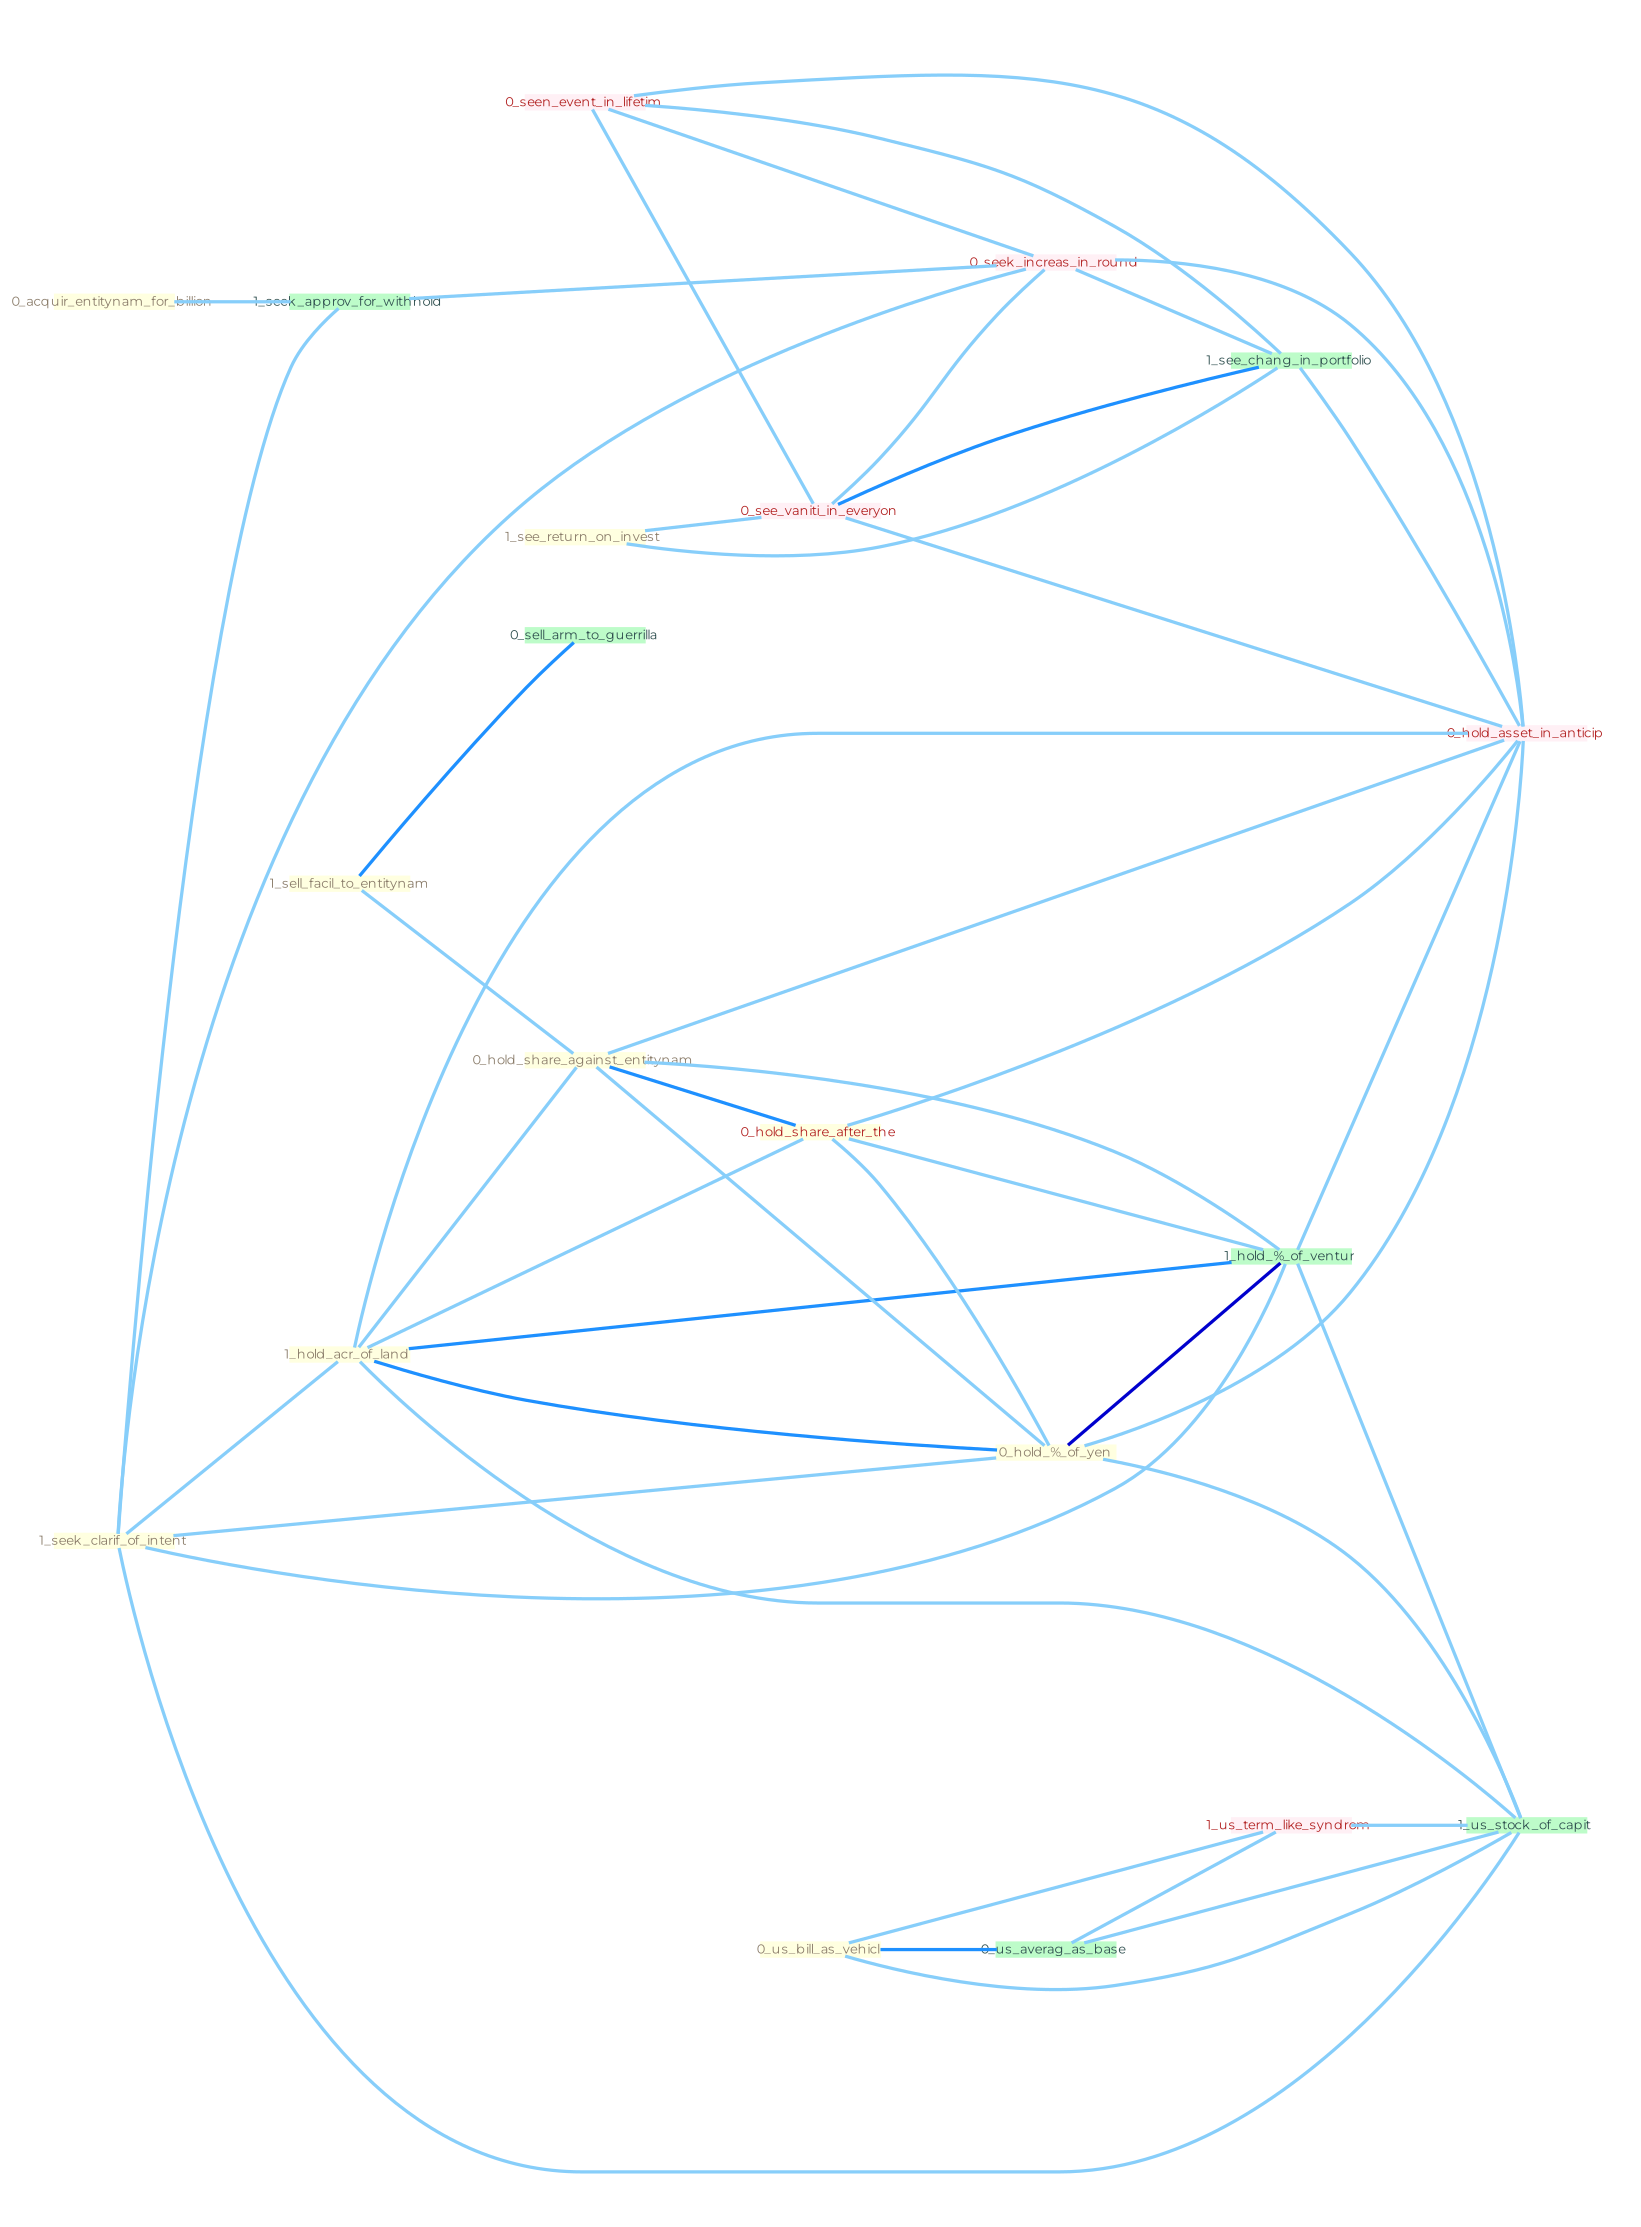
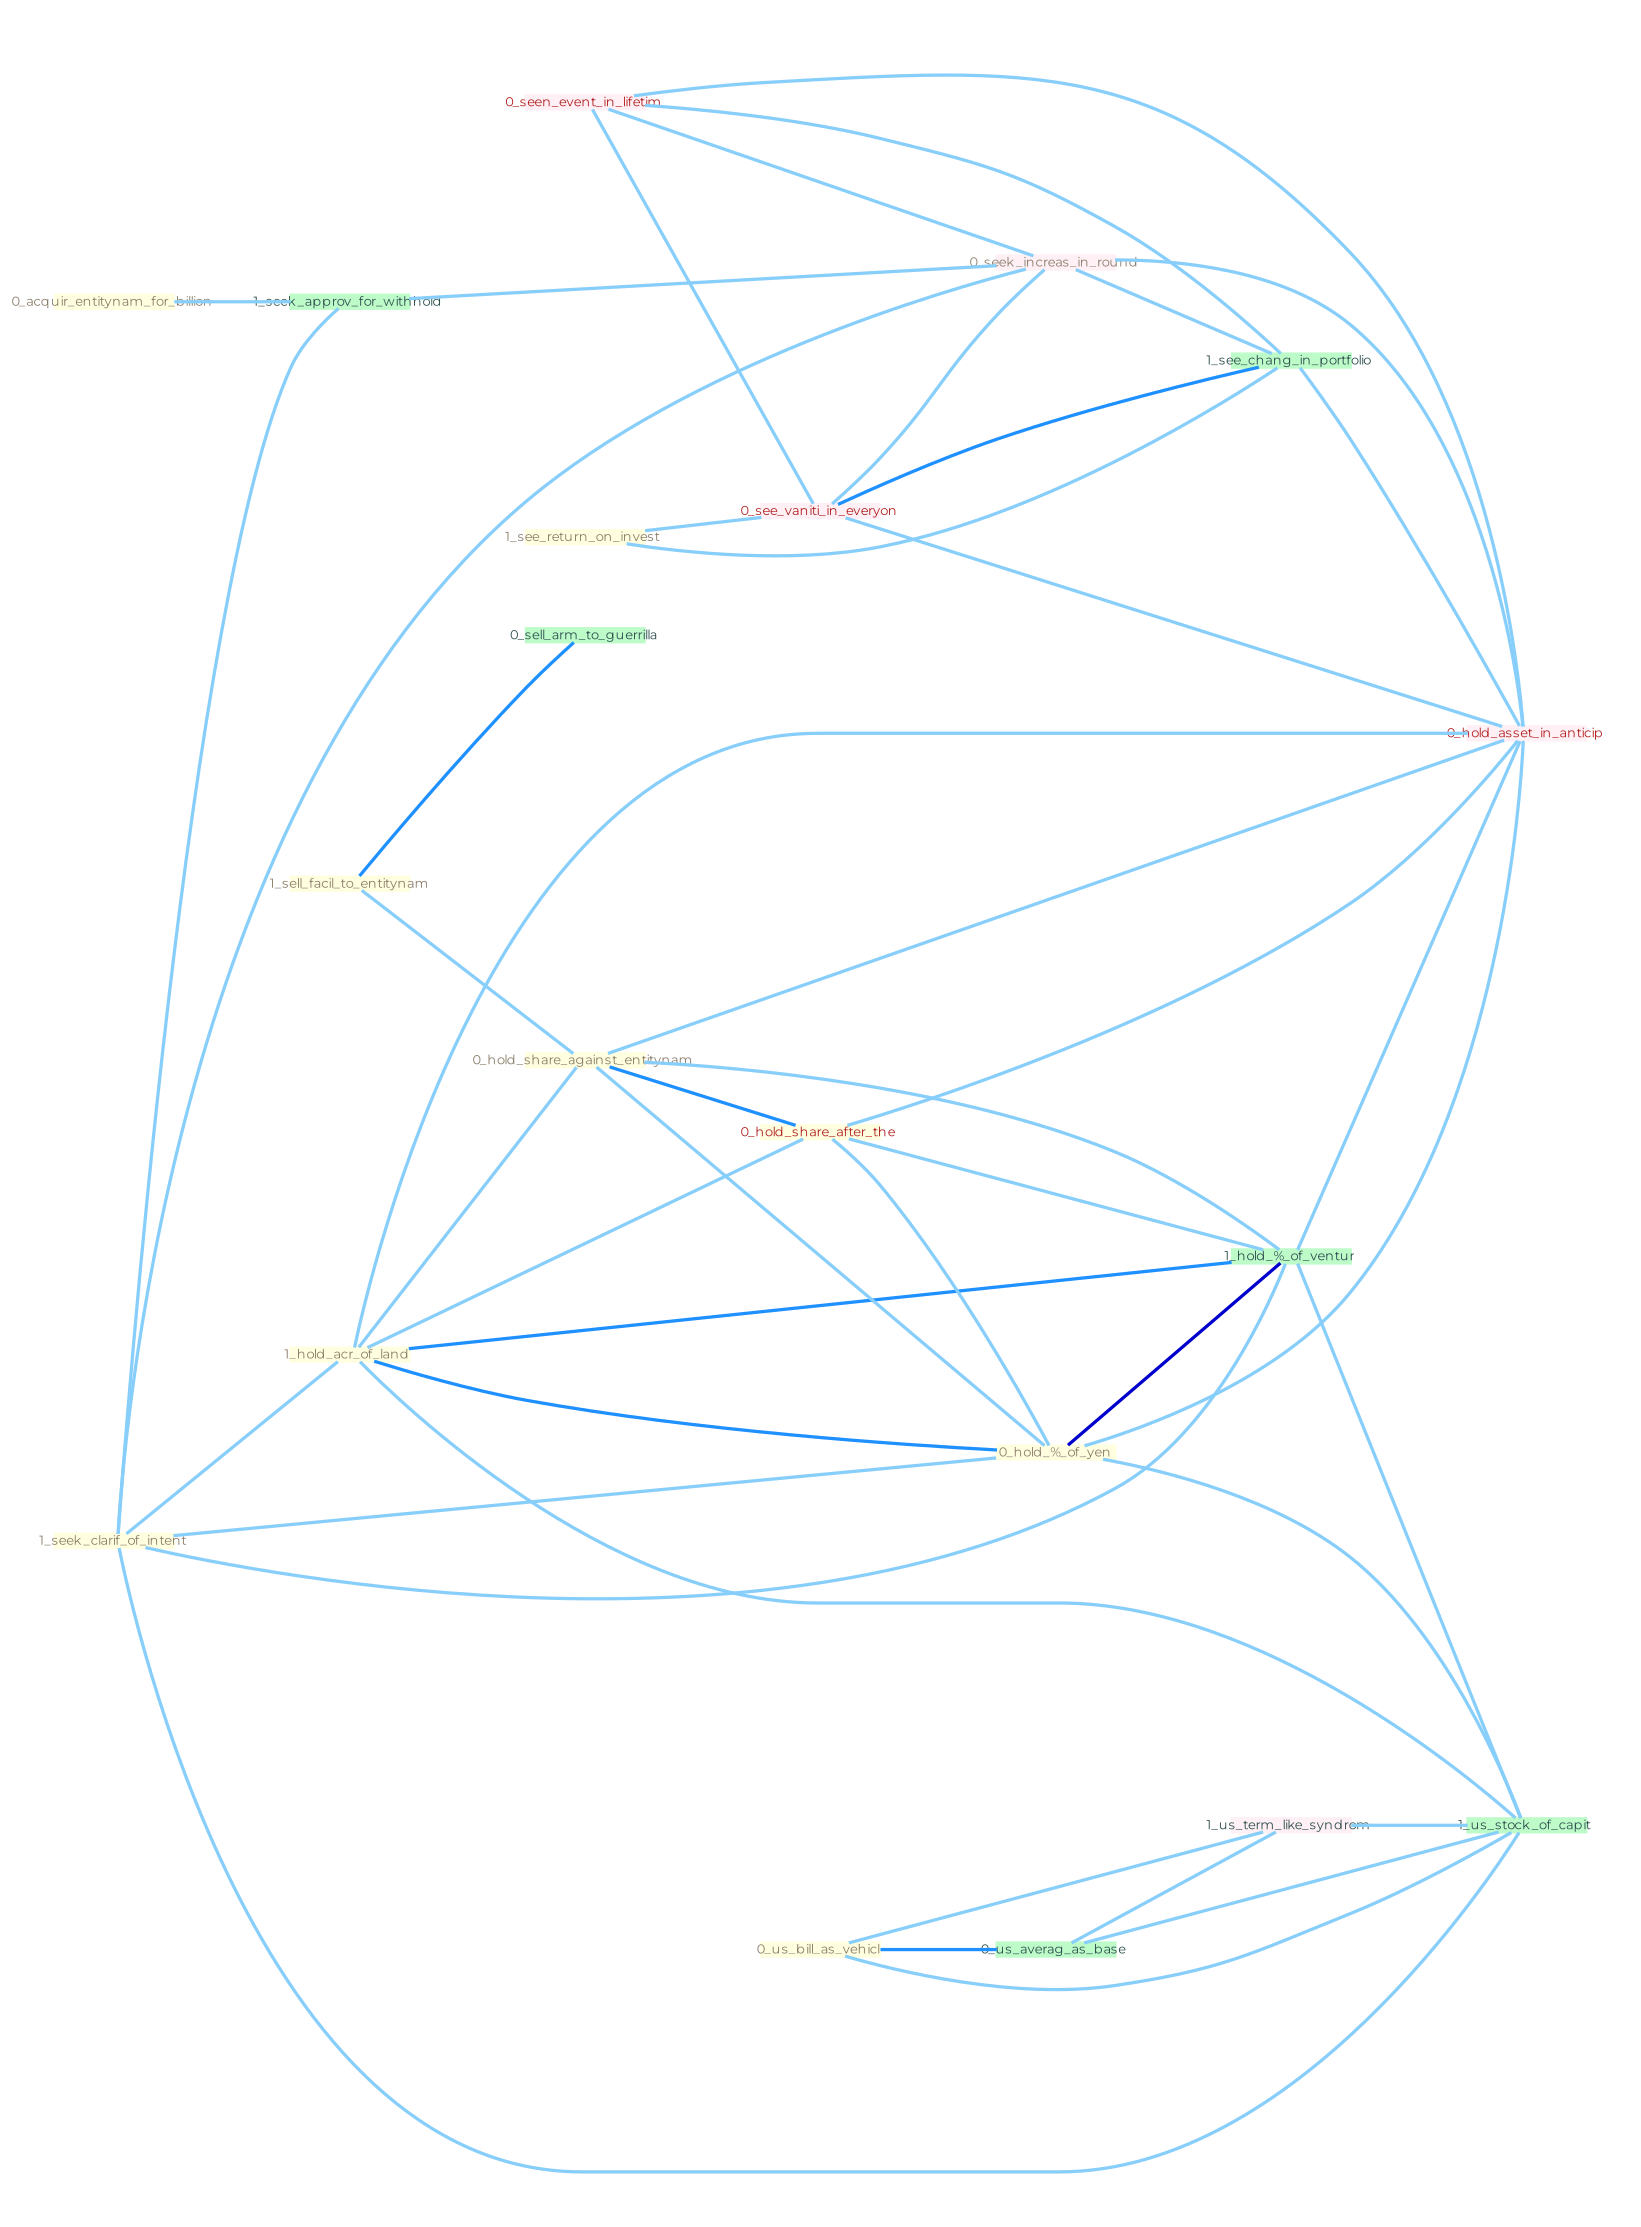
node "0_seek_increas_in_round": fontcolor #b22222 -> #8b7d6b
node "1_us_term_like_syndrom": fontcolor #b22222 -> #2f4f4f
